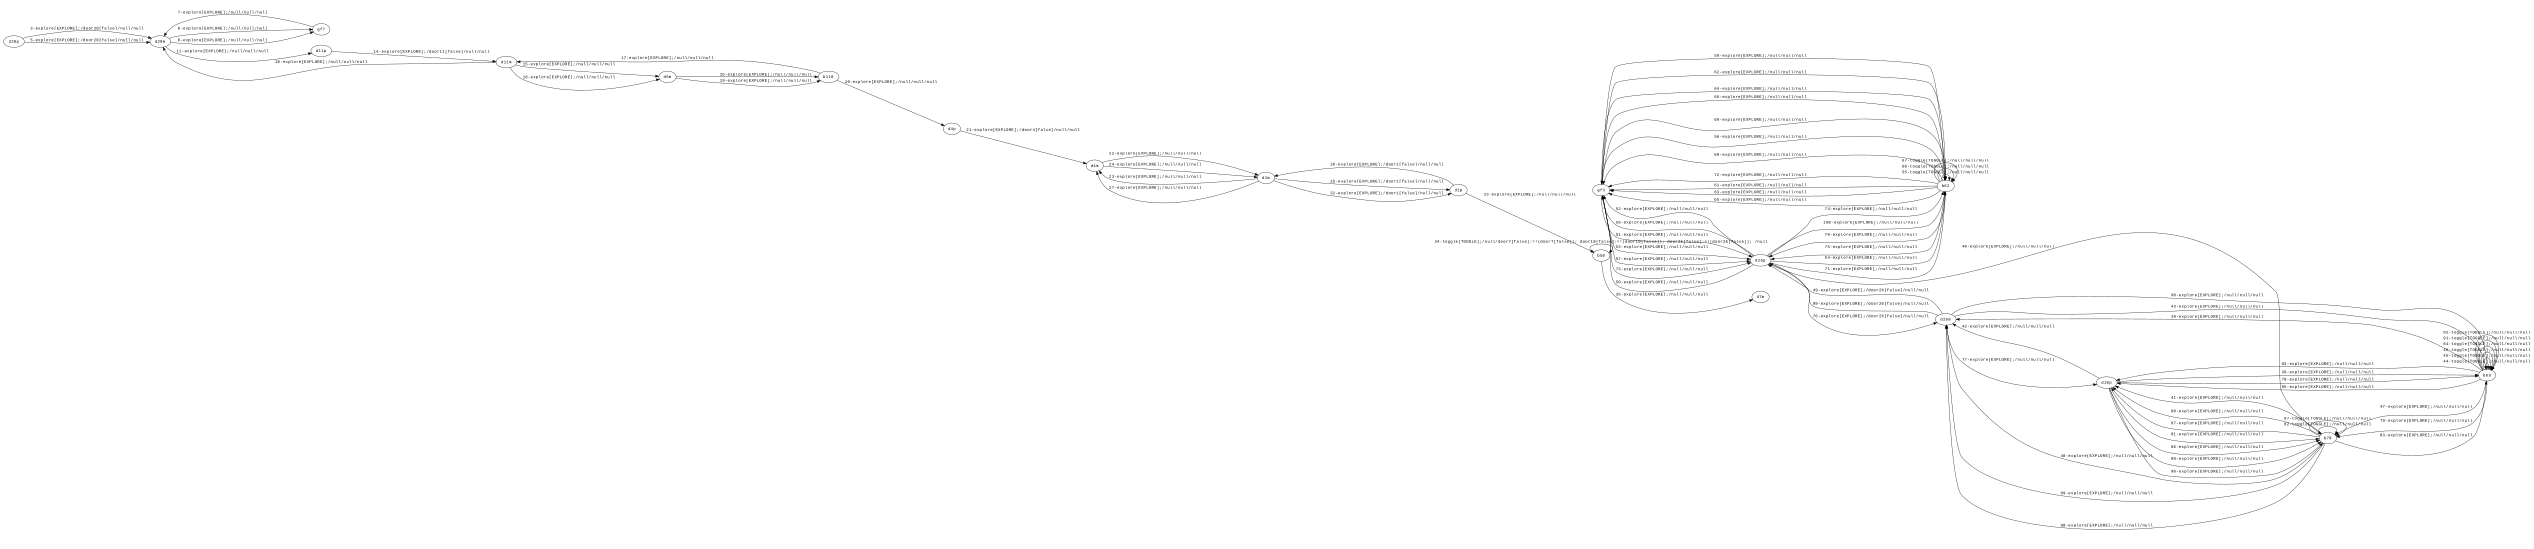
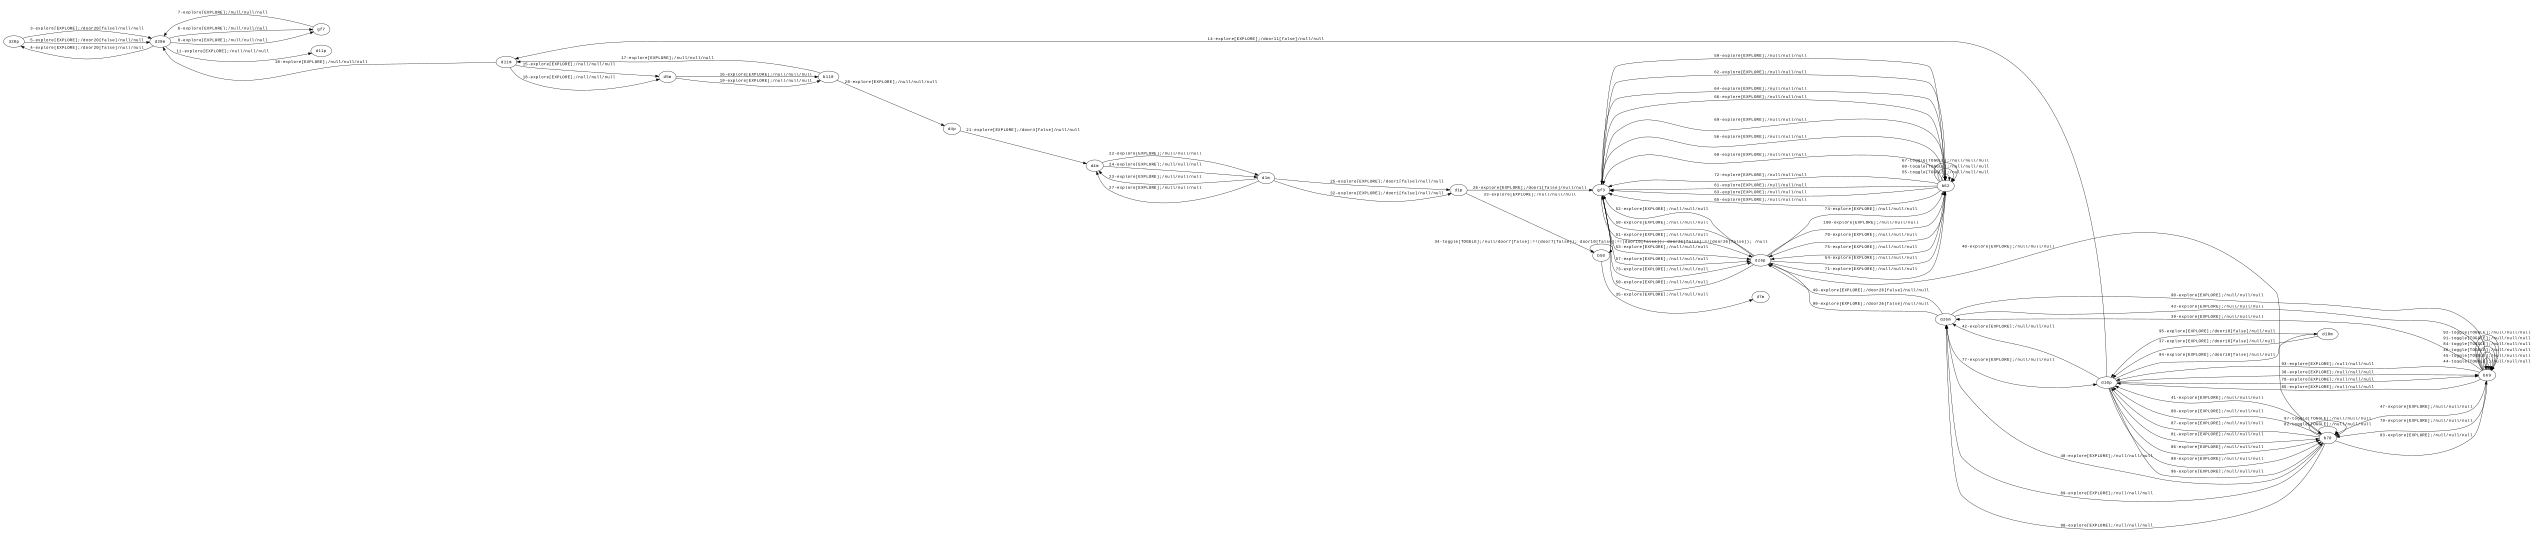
edge "d11p" -> "d11m": now "d10p" -> "d11m"
edge "d20m" -> "d20p": added, label "4-explore[EXPLORE];/door20[false]/null/null"
edge "d1p" -> "d1m": now "d1p" -> "gf3"
edge "d26p" -> "d26m": removed, label "76-explore[EXPLORE];/door26[false]/null/null"
node "d10m": added
